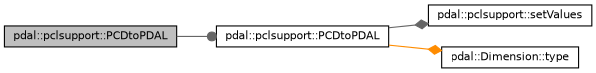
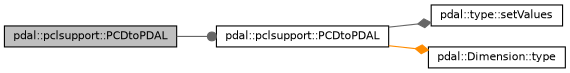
node "pdal::pclsupport::setValues": label "pdal::pclsupport::setValues" -> "pdal::type::setValues"
